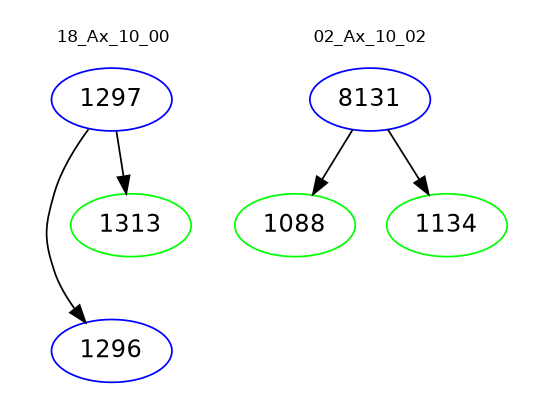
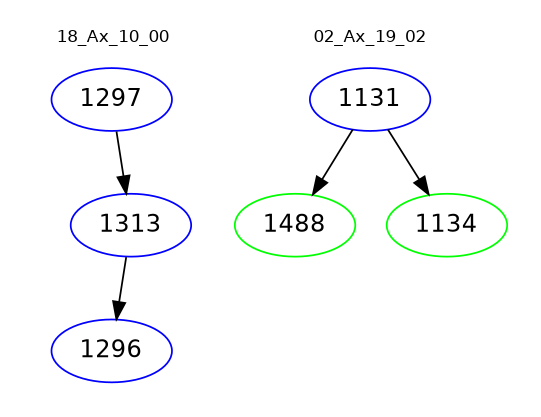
cluster "02_Ax_10_02": label "02_Ax_10_02" -> "02_Ax_19_02"
node "8131": label "8131" -> "1131"
edge "1297" -> "1296": now "1313" -> "1296"
node "1313": color green -> blue
node "1088": label "1088" -> "1488"
